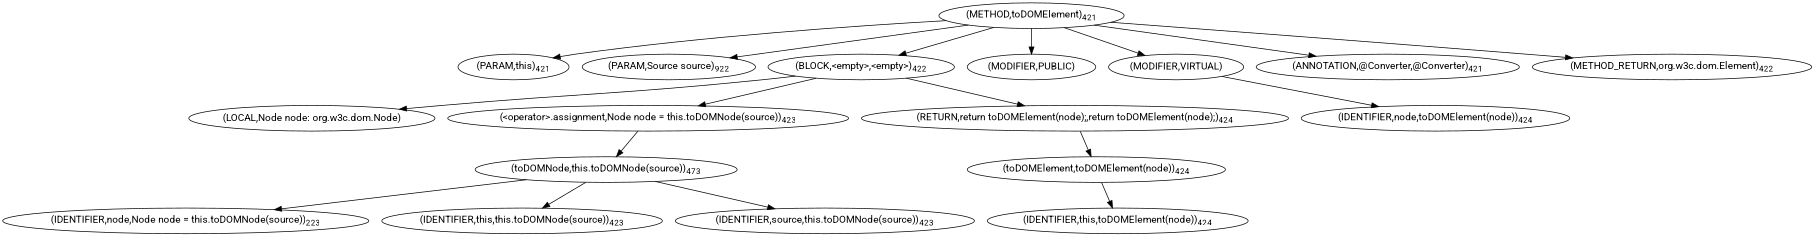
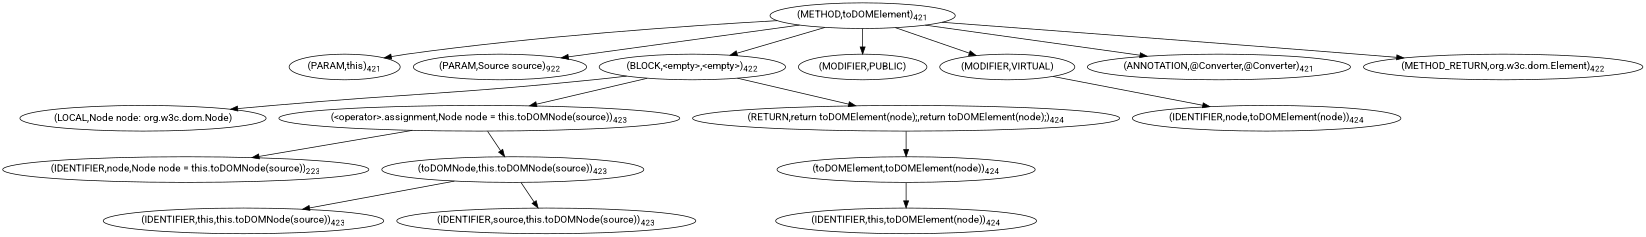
node "(toDOMNode,this.toDOMNode(source))": text "473" -> "423"
edge "(toDOMNode,this.toDOMNode(source))" -> "(IDENTIFIER,node,Node node = this.toDOMNode(source))": now "(<operator>.assignment,Node node = this.toDOMNode(source))" -> "(IDENTIFIER,node,Node node = this.toDOMNode(source))"
